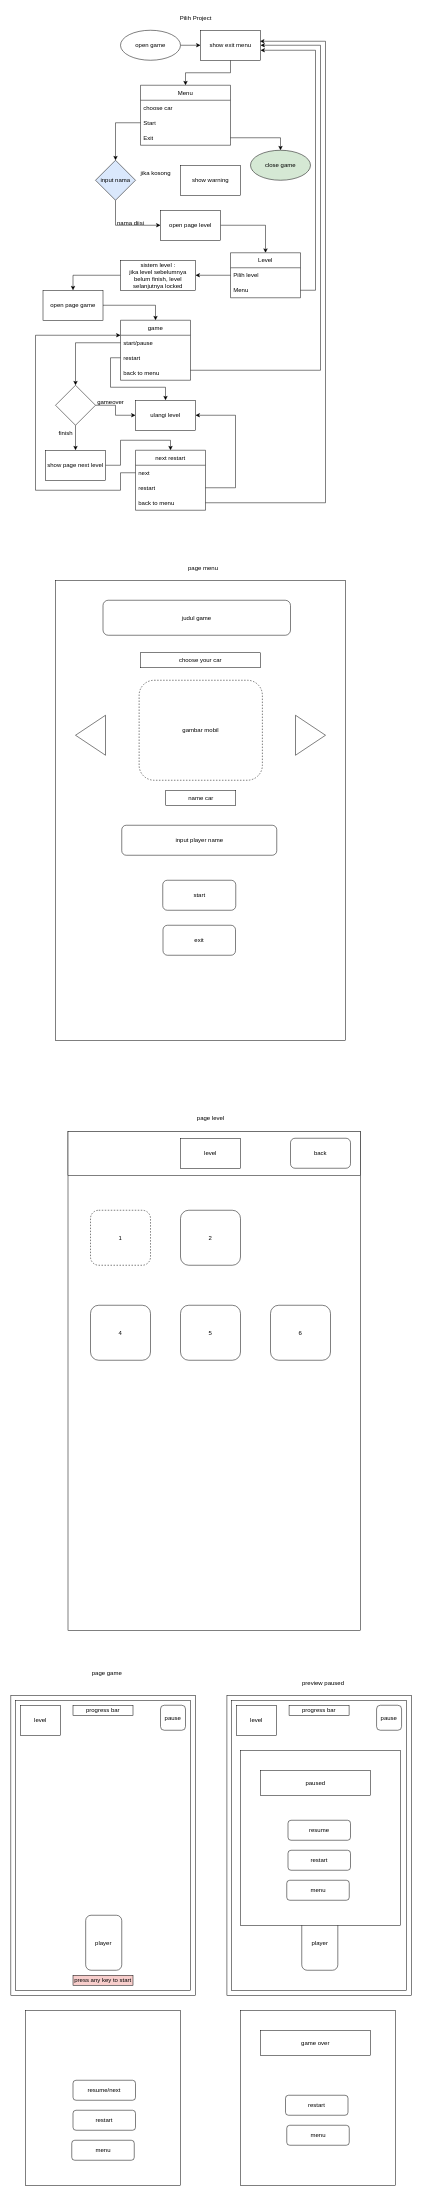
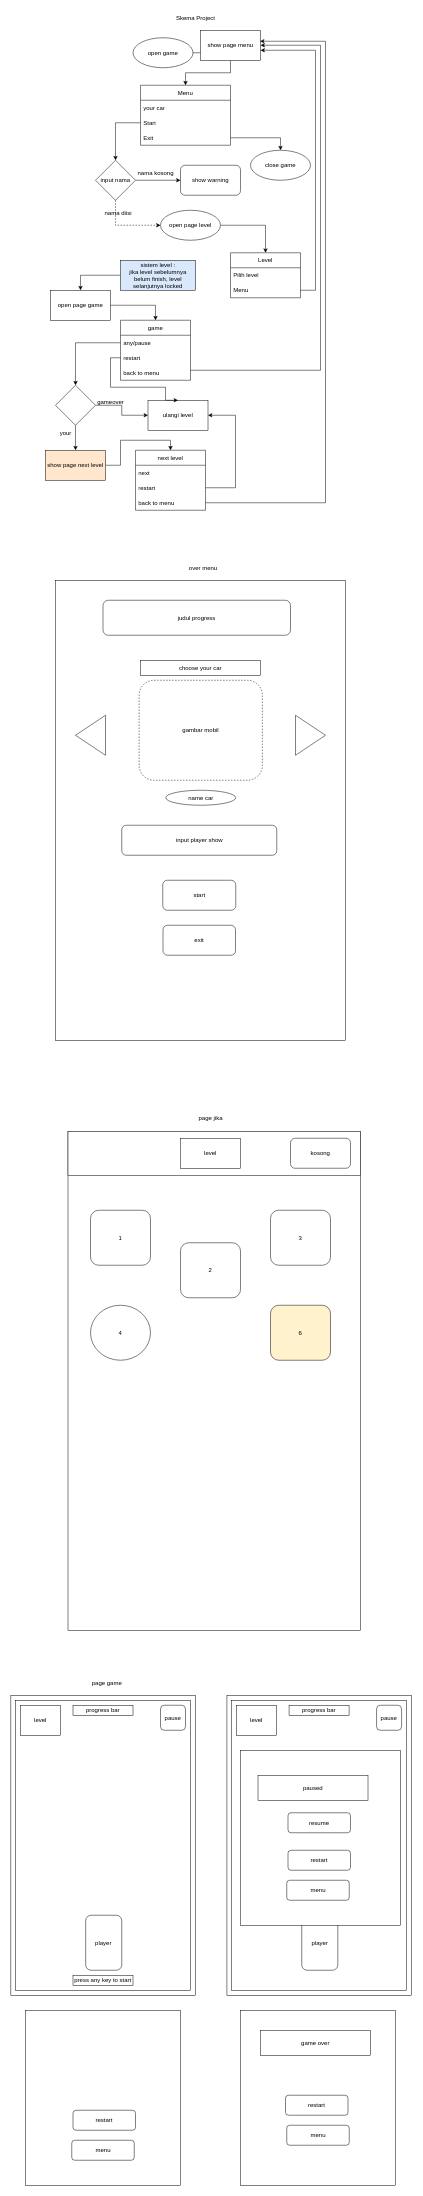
node "Pilih Project": label "Pilih Project" -> "Skema Project"
node "open game": moved (150, 45) -> (163, 53)
node "show exit menu": label "show exit menu" -> "show page menu"
node "choose car": label "choose car" -> "your car"
node "close game": fillcolor #d5e8d4 -> #ffffff
node "jika kosong": label "jika kosong" -> "nama kosong"
node "input nama": fillcolor #dae8fc -> #ffffff
edge "input nama" -> "show warning": added
node "show warning": shape rectangle -> rounded rectangle
node "nama diisi": moved (130, 223) -> (118, 213)
edge "input nama" -> "open page level": style solid -> dashed
node "open page level": shape rectangle -> ellipse
node "sistem level : jika level sebelumnya belum finish, level selanjutnya locked": fillcolor #ffffff -> #dae8fc
edge "Pilih level" -> "sistem level : jika level sebelumnya belum finish, level selanjutnya locked": removed
node "open page game": moved (73, 305) -> (80, 305)
node "start/pause": label "start/pause" -> "any/pause"
edge "next" -> "game": removed
node "ulangi level": moved (165, 415) -> (178, 415)
node "finish": label "finish" -> "your"
node "next restart": label "next restart" -> "next level"
node "show page next level": fillcolor #ffffff -> #ffe6cc
node "page menu": label "page menu" -> "over menu"
node "judul game": label "judul game" -> "judul progress"
node "choose your car": moved (200, 660) -> (200, 668)
node "name car": shape rectangle -> ellipse
node "input player name": label "input player name" -> "input player show"
node "page level": label "page level" -> "page jika"
node "back": label "back" -> "kosong"
node "1": style dashed -> solid
node "2": moved (210, 1238) -> (210, 1270)
node "3": added
node "4": shape rounded rectangle -> ellipse
node "5": removed
node "6": fillcolor #ffffff -> #fff2cc
node "page game": moved (107, 1673) -> (107, 1683)
node "preview paused": removed
node "paused": moved (315, 1783) -> (313, 1788)
node "resume": moved (319, 1830) -> (319, 1823)
node "press any key to start": fillcolor #f8cecc -> #ffffff
node "resume/next": removed
